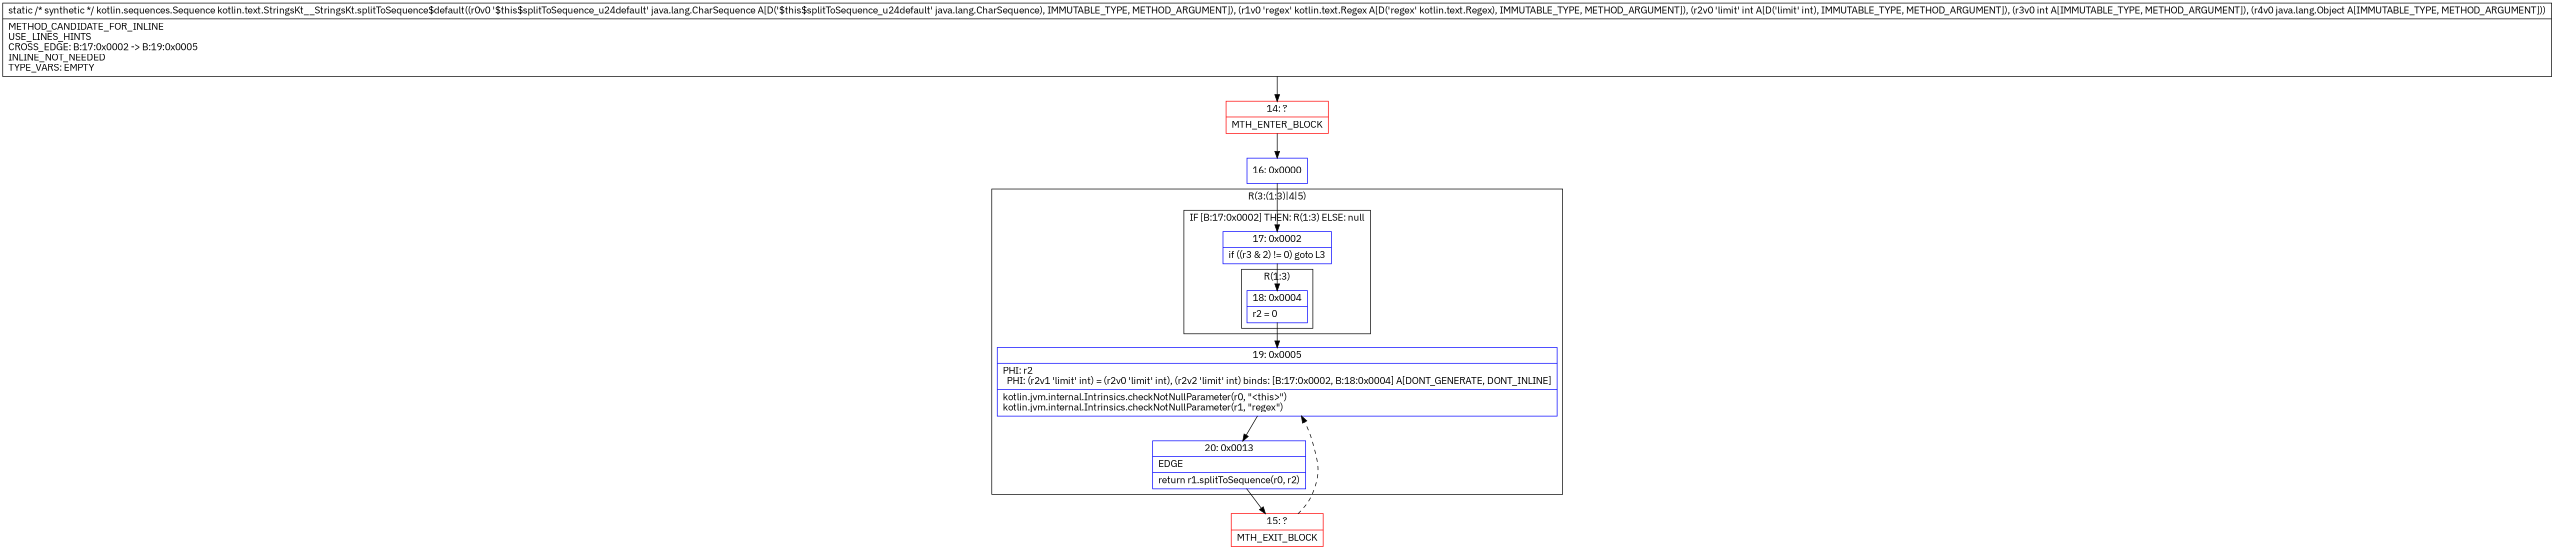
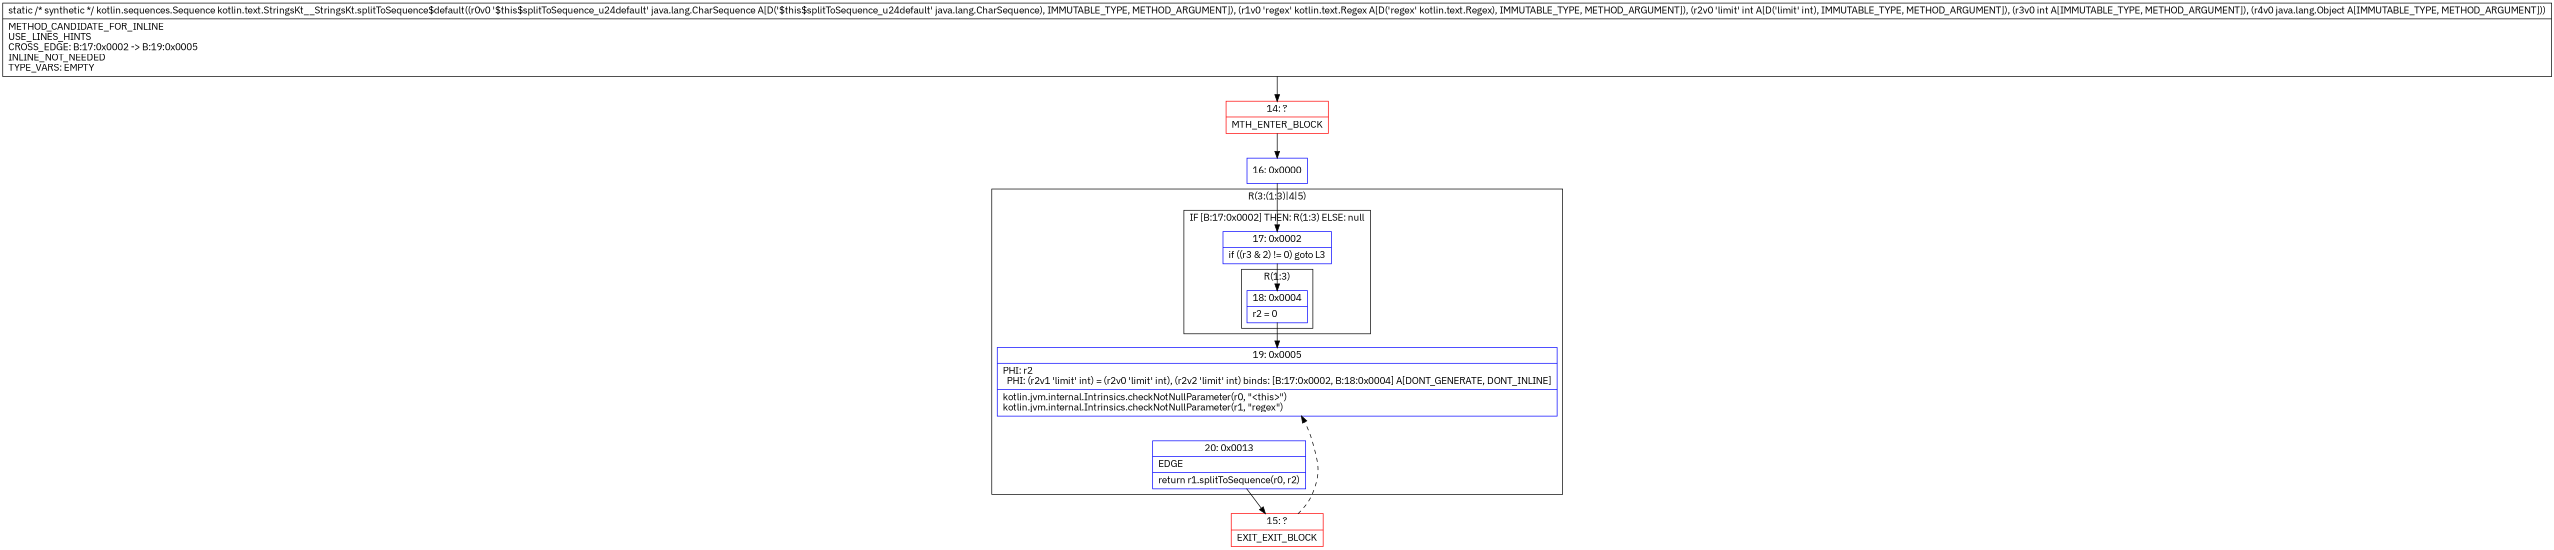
edge "19: 0x0005" -> "20: 0x0013": removed
node "15: ?": text "MTH_EXIT_BLOCK" -> "EXIT_EXIT_BLOCK"
